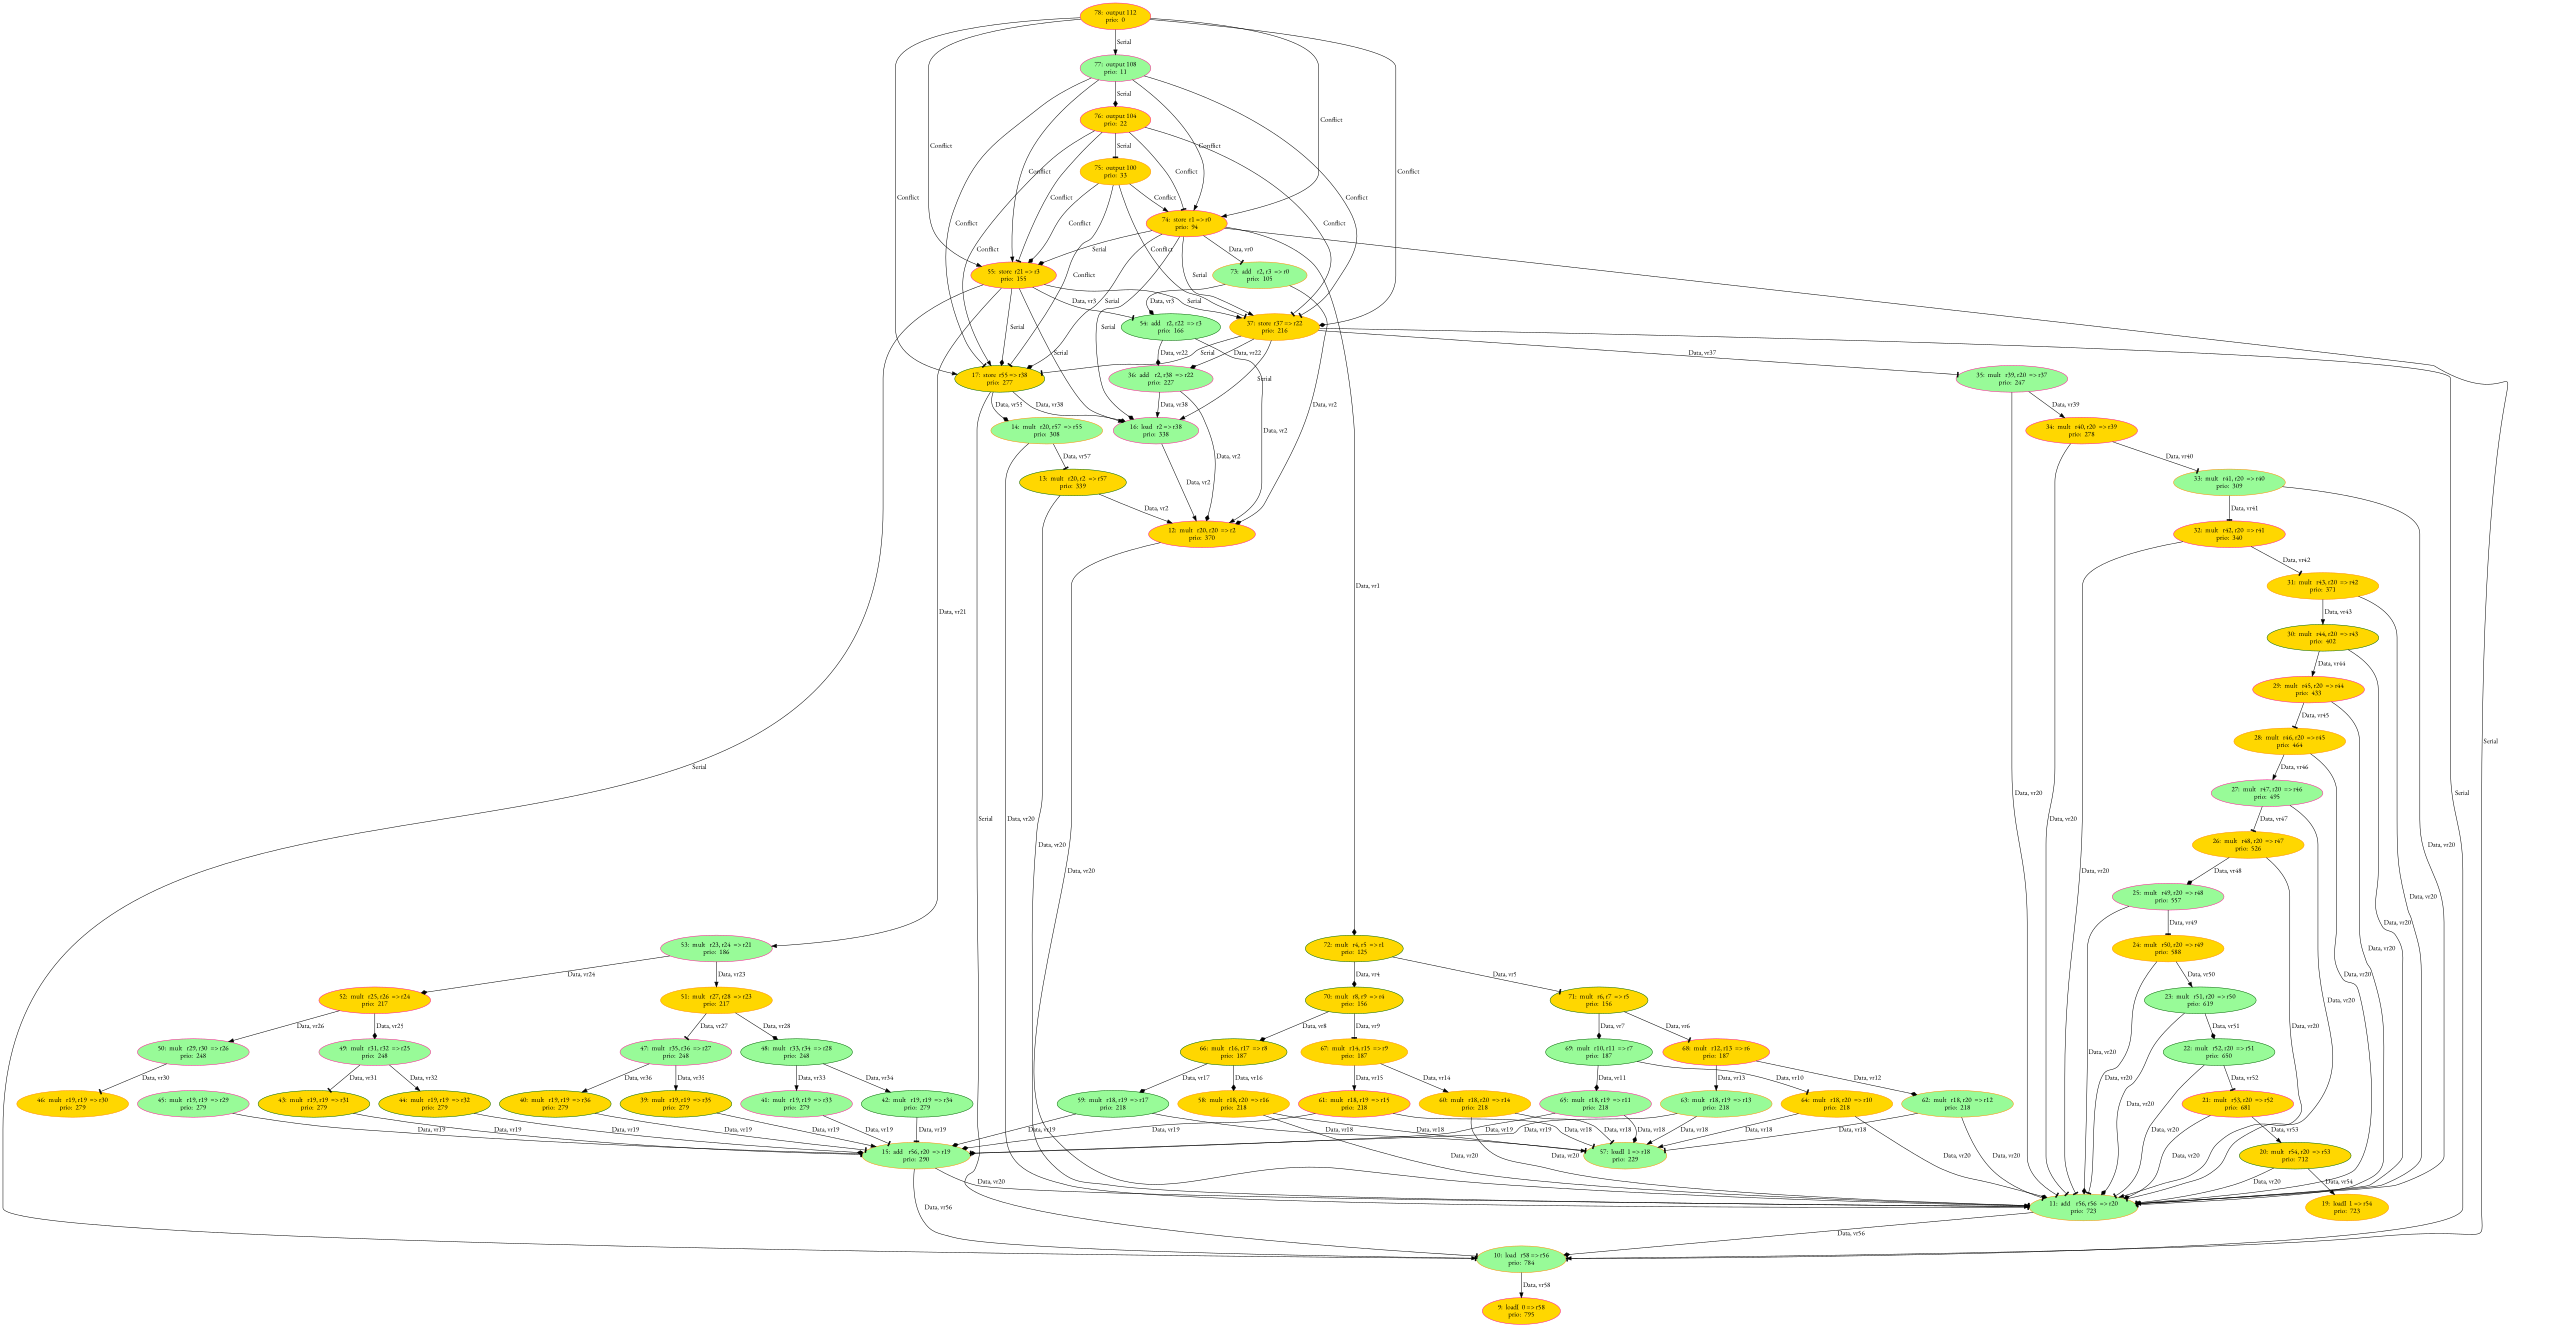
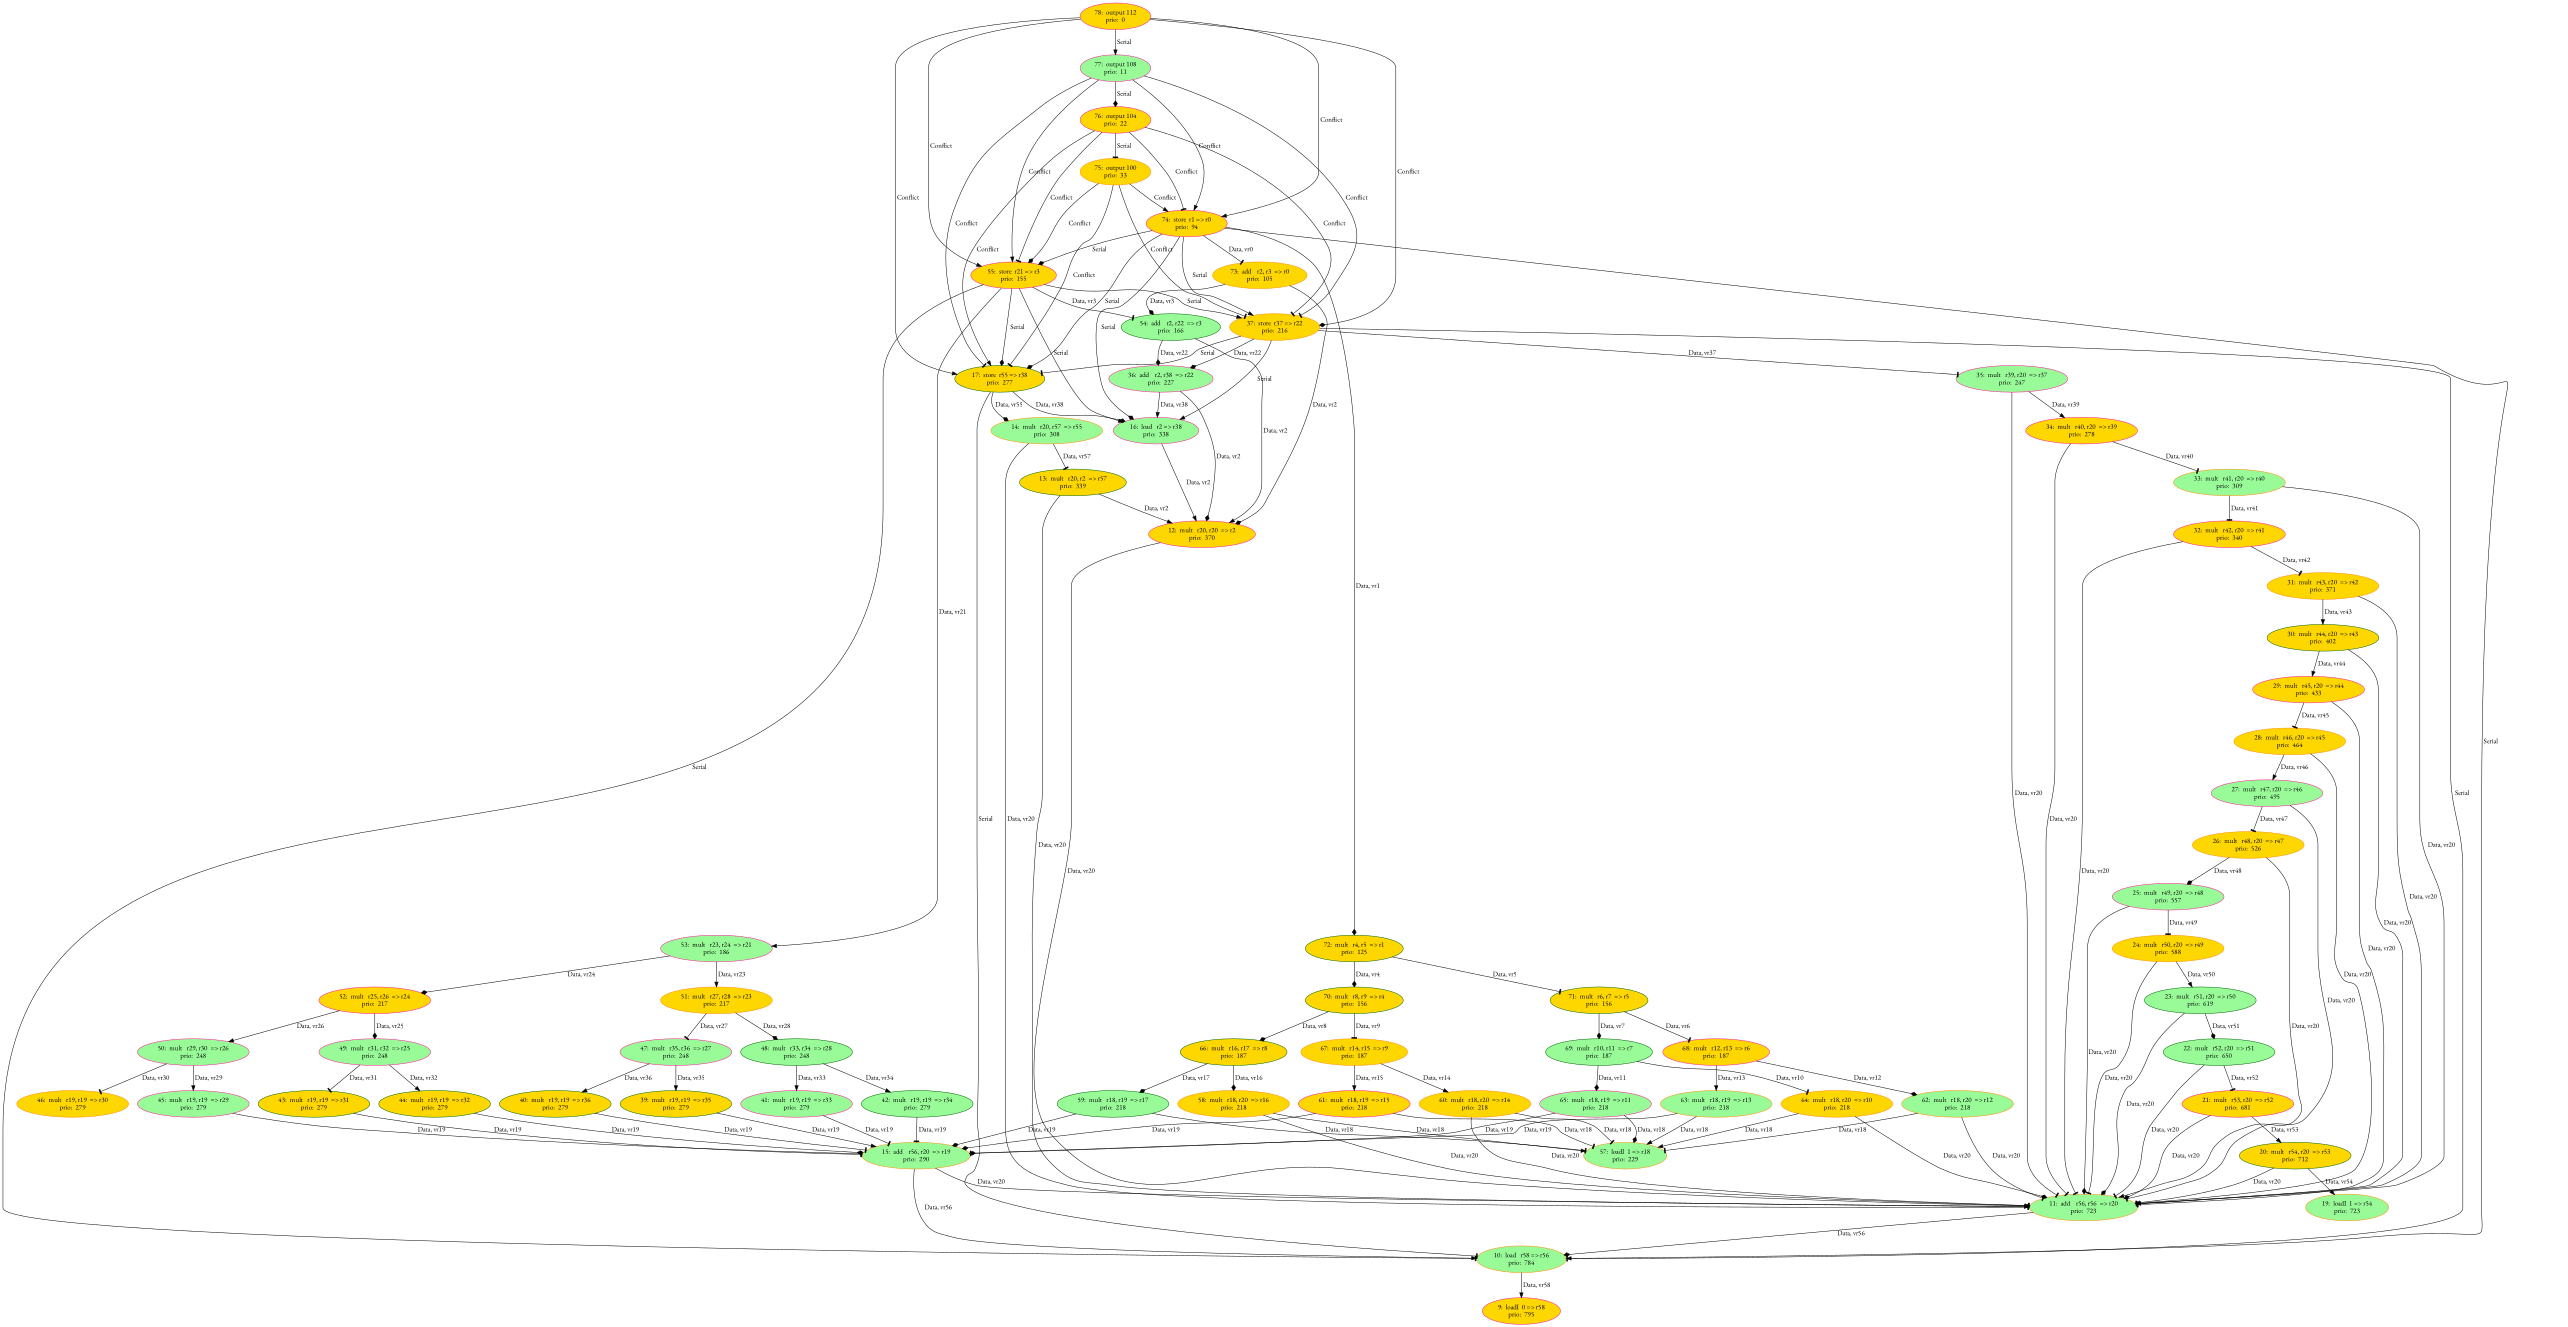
node "73:  add    r2, r3  => r0 prio:  105": fillcolor palegreen -> gold
edge "50:  mult   r29, r30  => r26 prio:  248" -> "45:  mult   r19, r19  => r29 prio:  279": added, label "Data, vr29"
node "19:  loadI  1 => r54 prio:  723": fillcolor gold -> palegreen
